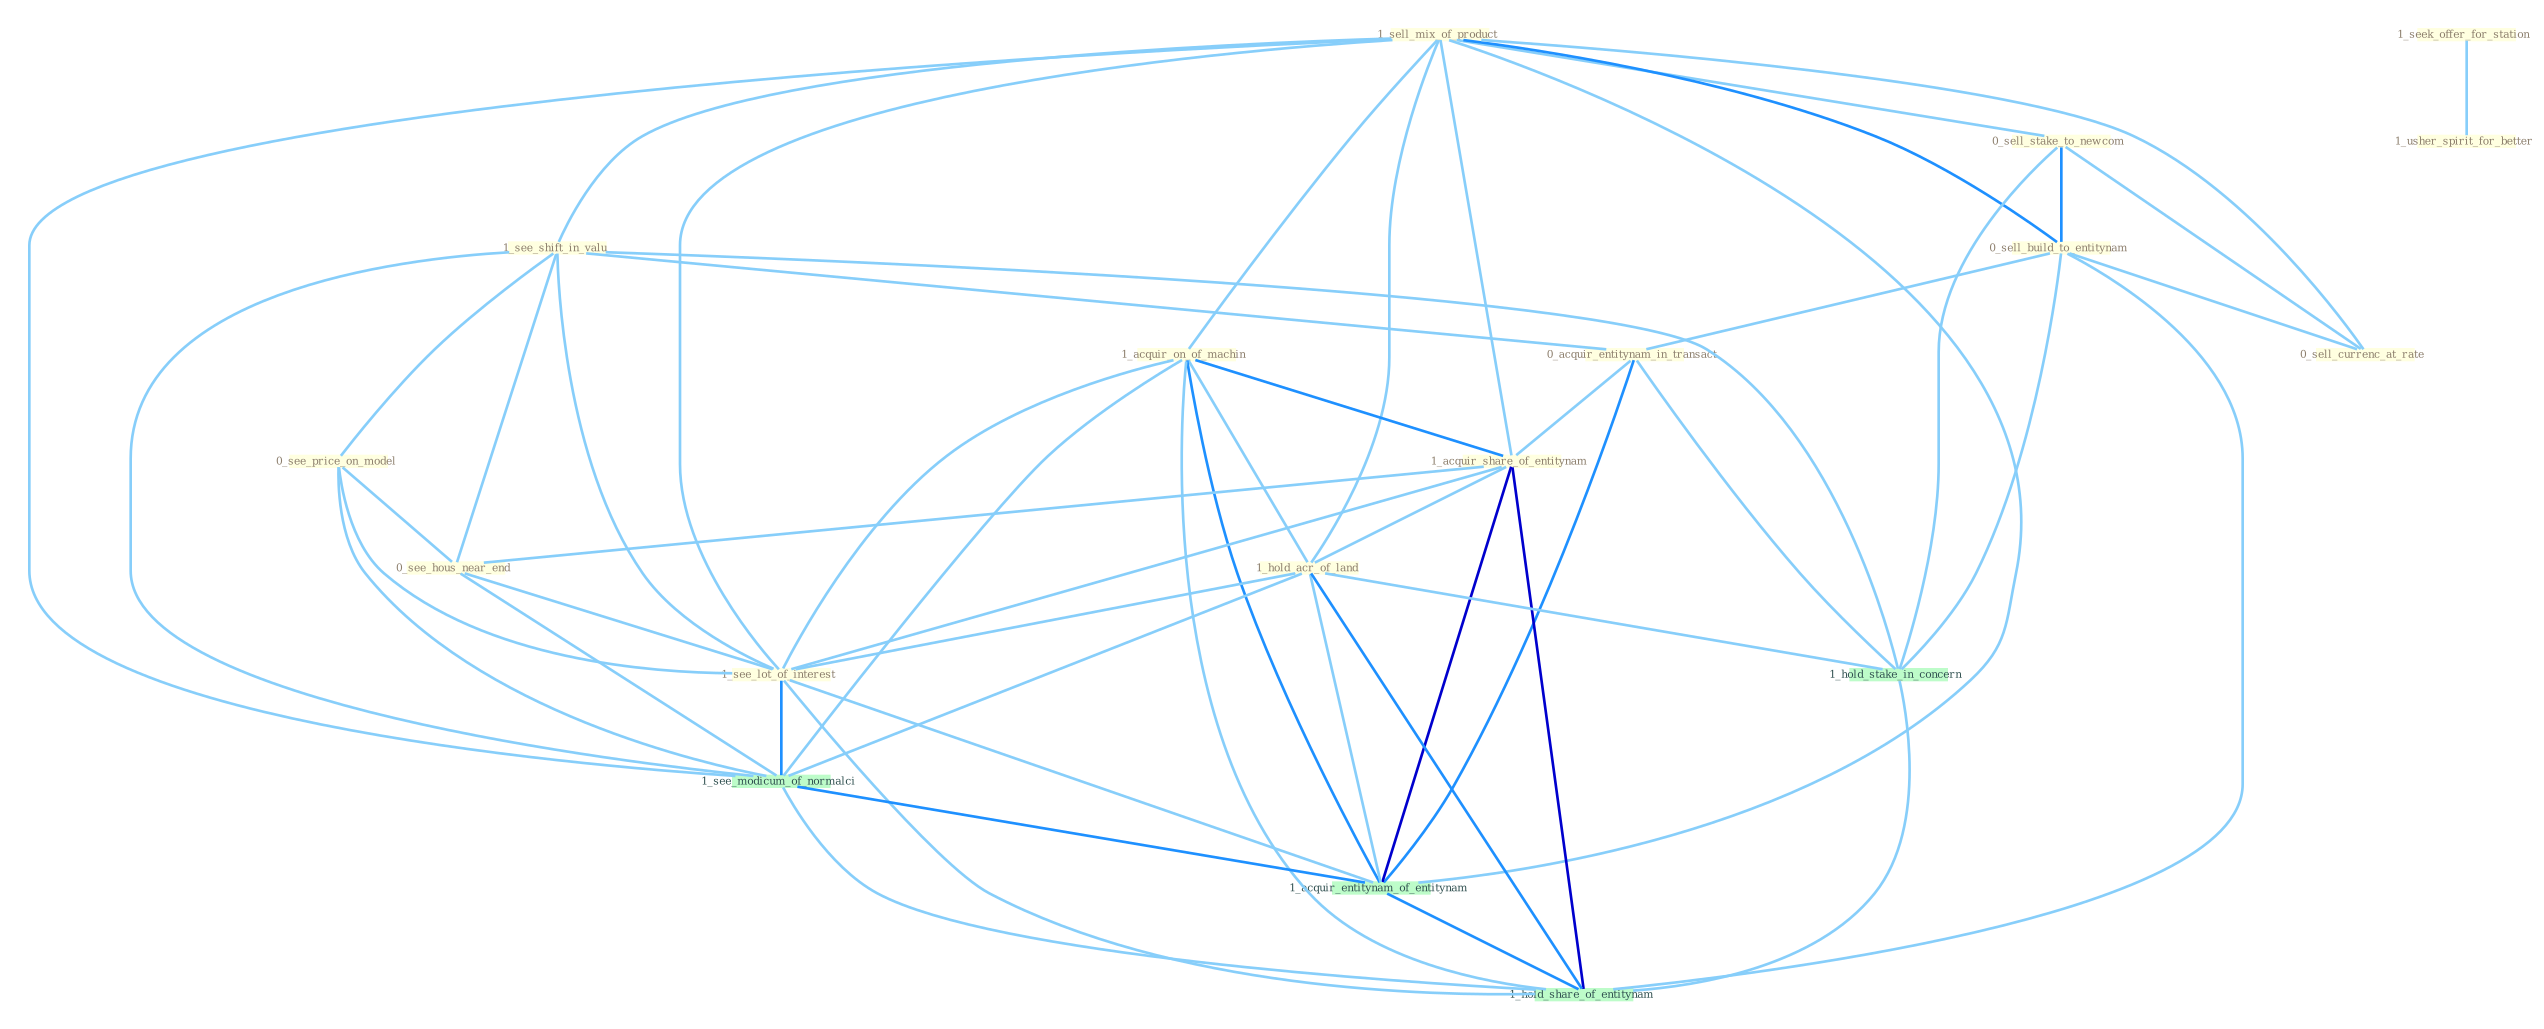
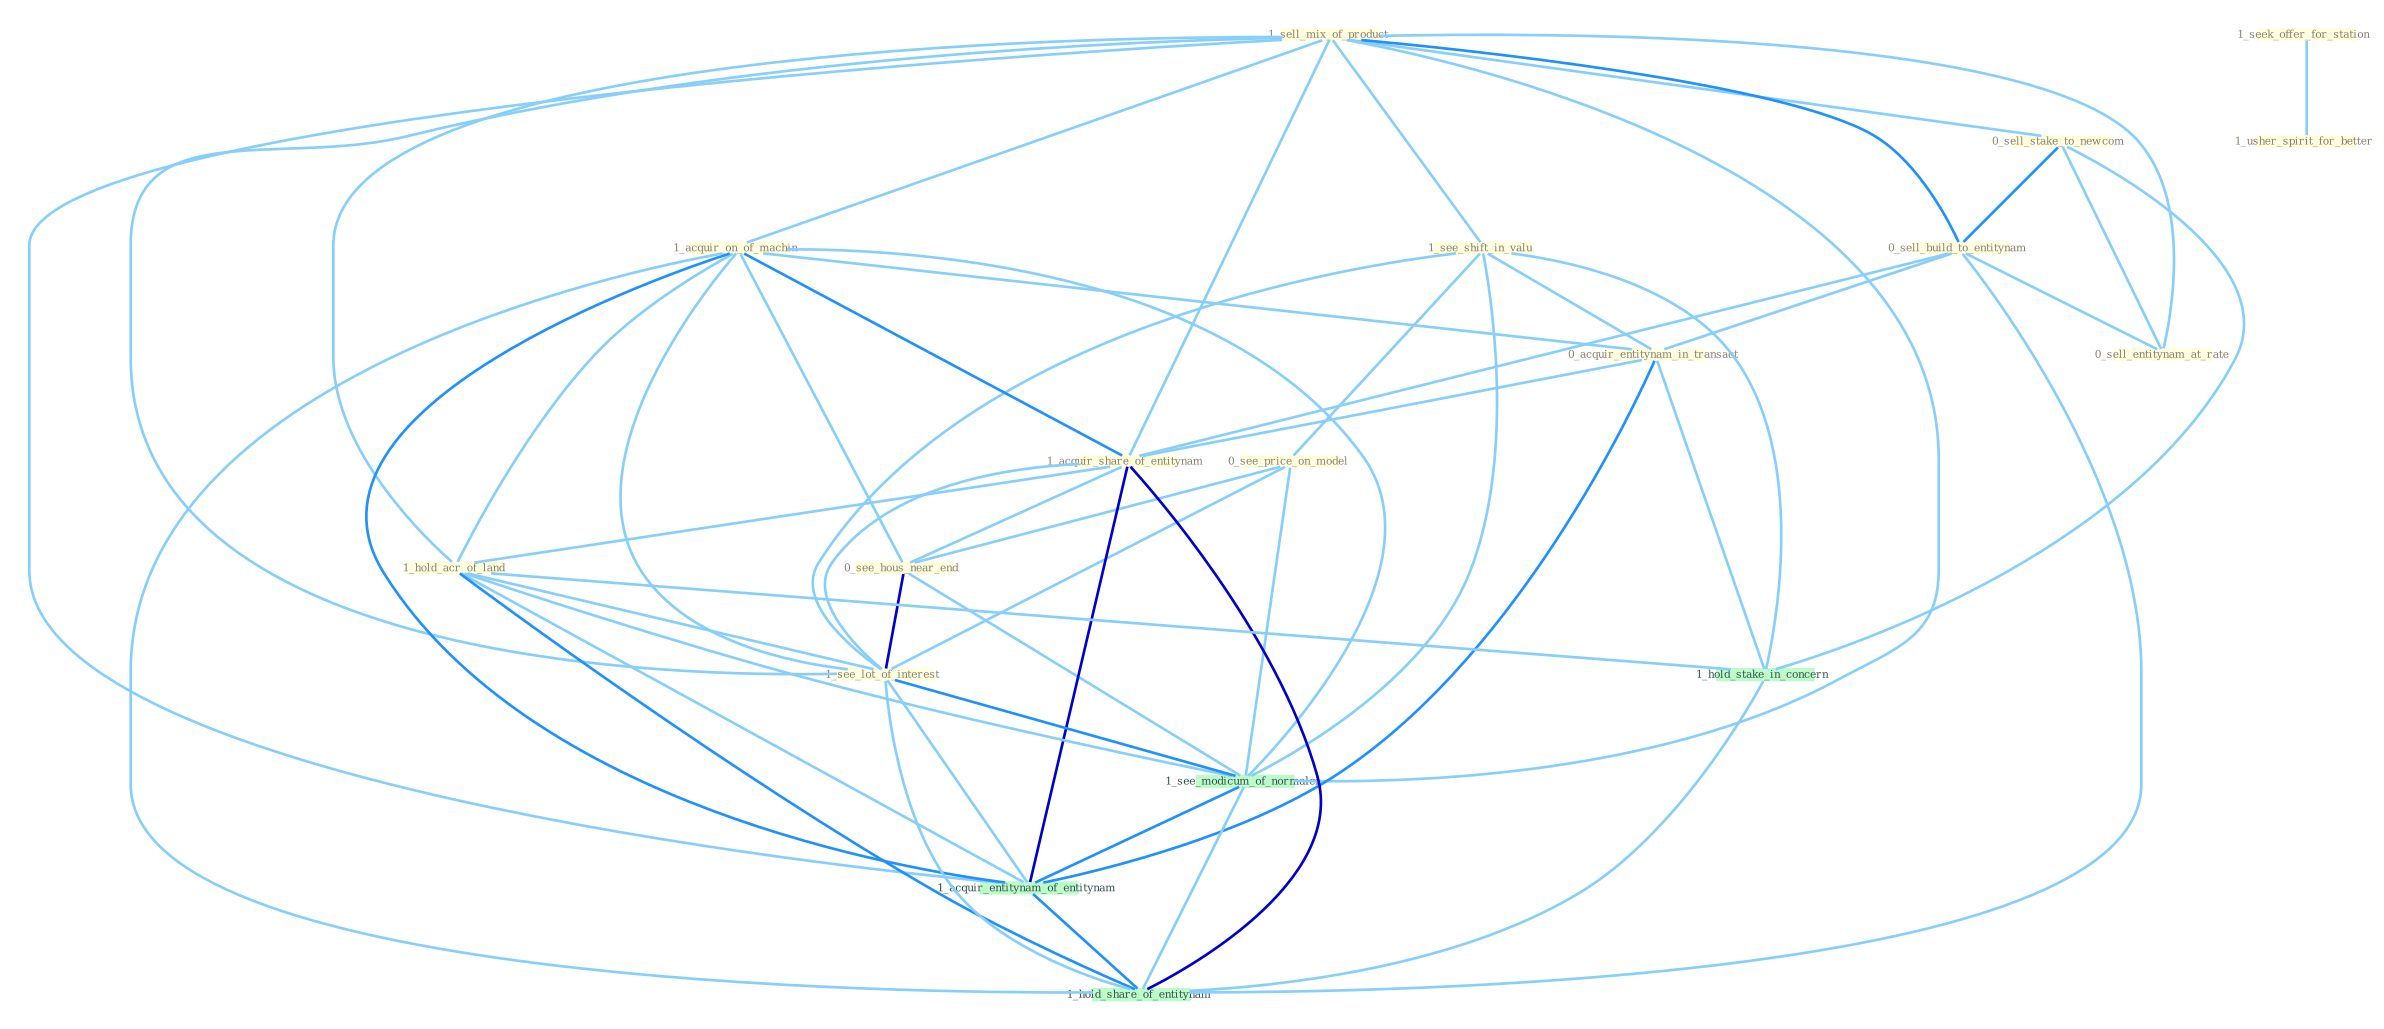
edge "1_acquir_on_of_machin" -- "0_acquir_entitynam_in_transact": added
node "0_sell_currenc_at_rate": label "0_sell_currenc_at_rate" -> "0_sell_entitynam_at_rate"
edge "1_see_shift_in_valu" -- "0_see_hous_near_end": now "1_acquir_on_of_machin" -- "0_see_hous_near_end"
edge "0_sell_build_to_entitynam" -- "1_hold_stake_in_concern": now "0_sell_build_to_entitynam" -- "1_acquir_share_of_entitynam"
edge "0_see_hous_near_end" -- "1_see_lot_of_interest": color #87cefa -> #0000cd
